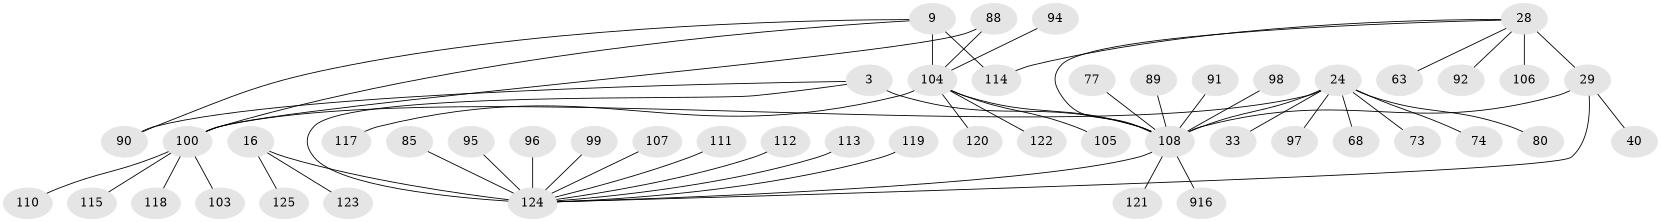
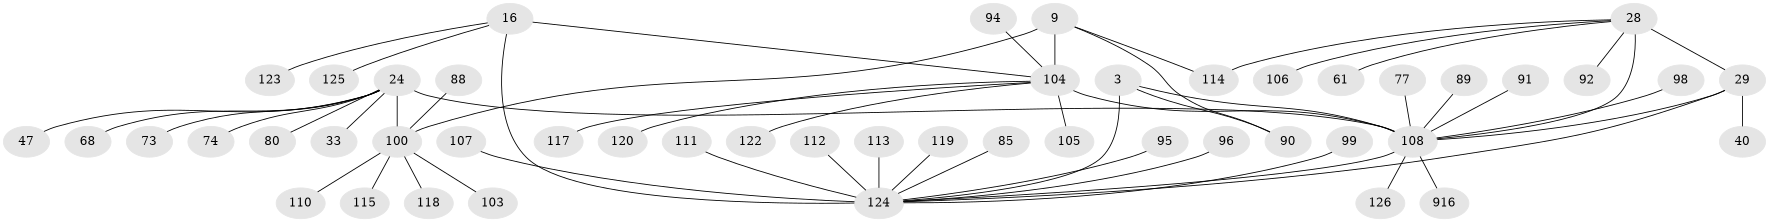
edge "88" -- "104": now "16" -- "104"
node "63": label "63" -> "61"
node "97": label "97" -> "47"
node "121": label "121" -> "126"
